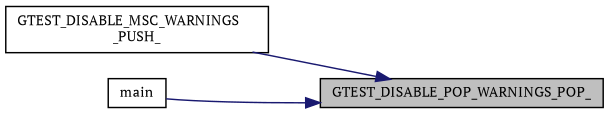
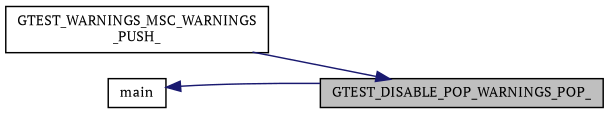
node "GTEST_DISABLE_MSC_WARNINGS _PUSH_": label "GTEST_DISABLE_MSC_WARNINGS _PUSH_" -> "GTEST_WARNINGS_MSC_WARNINGS _PUSH_"
edge "main" -> "GTEST_DISABLE_POP_WARNINGS_POP_": reversed
